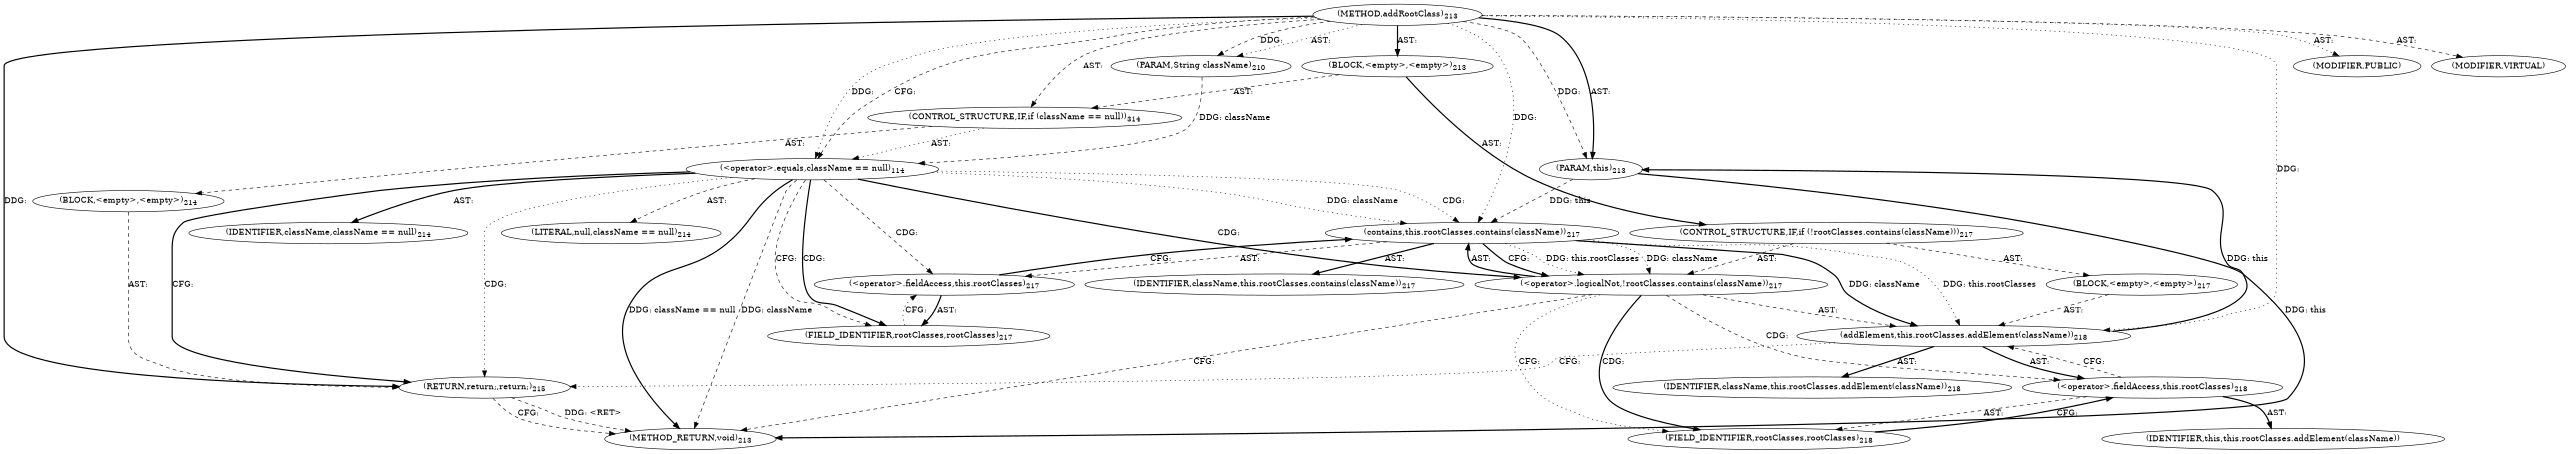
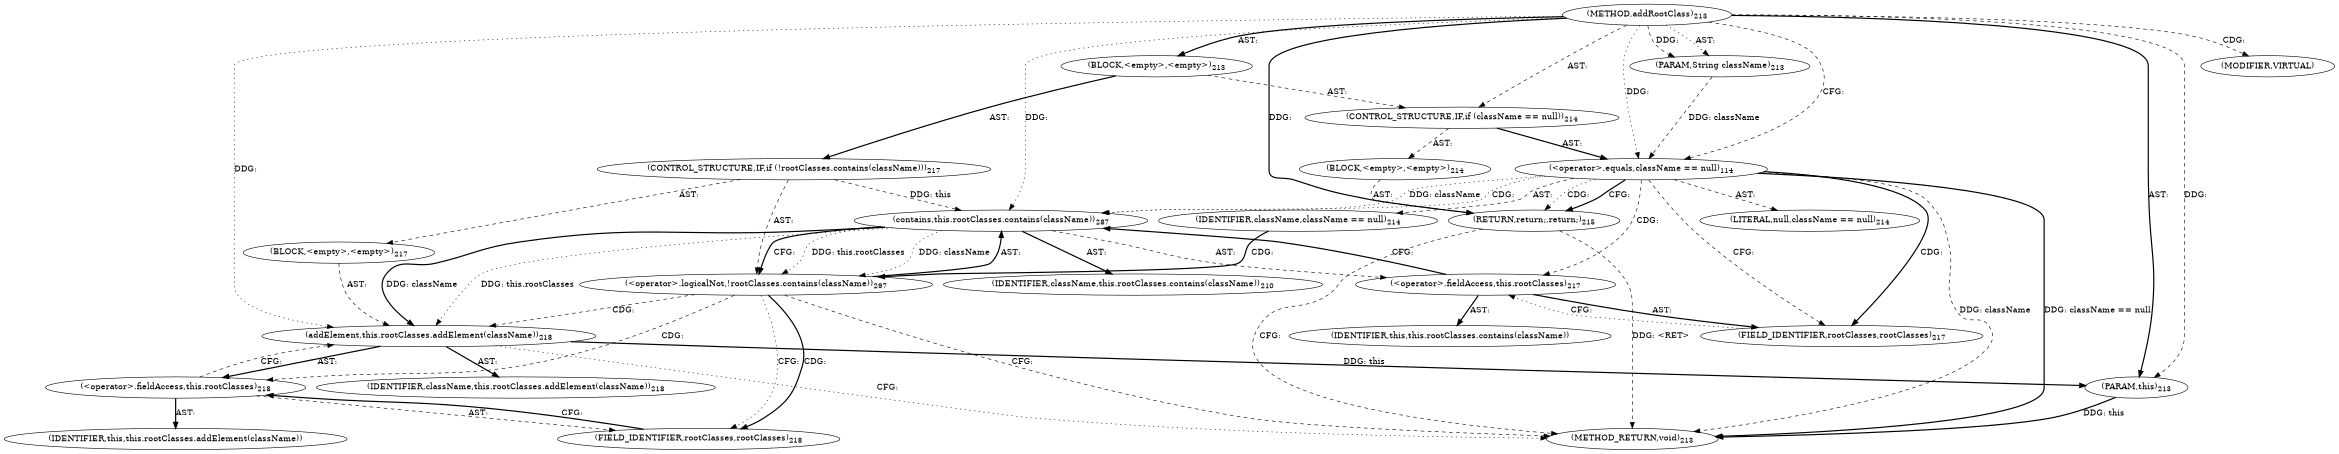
edge "(METHOD,addRootClass)" -> "(MODIFIER,VIRTUAL)": label "AST: " -> "CDG: "
node "(PARAM,String className)": text "210" -> "213"
node "(MODIFIER,PUBLIC)": removed
node "(CONTROL_STRUCTURE,IF,if (className == null))": text "314" -> "214"
edge "(CONTROL_STRUCTURE,IF,if (className == null))" -> "(<operator>.equals,className == null)": style dotted -> bold
edge "(<operator>.equals,className == null)" -> "(IDENTIFIER,className,className == null)": style bold -> dashed
edge "(PARAM,this)" -> "(contains,this.rootClasses.contains(className))": now "(CONTROL_STRUCTURE,IF,if (!rootClasses.contains(className)))" -> "(contains,this.rootClasses.contains(className))"
node "(contains,this.rootClasses.contains(className))": text "217" -> "287"
edge "(<operator>.equals,className == null)" -> "(<operator>.logicalNot,!rootClasses.contains(className))": now "(IDENTIFIER,className,className == null)" -> "(<operator>.logicalNot,!rootClasses.contains(className))"
node "(IDENTIFIER,className,this.rootClasses.contains(className))": text "217" -> "210"
node "(<operator>.logicalNot,!rootClasses.contains(className))": text "217" -> "297"
edge "(<operator>.logicalNot,!rootClasses.contains(className))" -> "(addElement,this.rootClasses.addElement(className))": label "AST: " -> "CDG: "
node "(IDENTIFIER,this,this.rootClasses.contains(className))": added
edge "(addElement,this.rootClasses.addElement(className))" -> "(RETURN,return;,return;)": now "(addElement,this.rootClasses.addElement(className))" -> "(METHOD_RETURN,void)"
